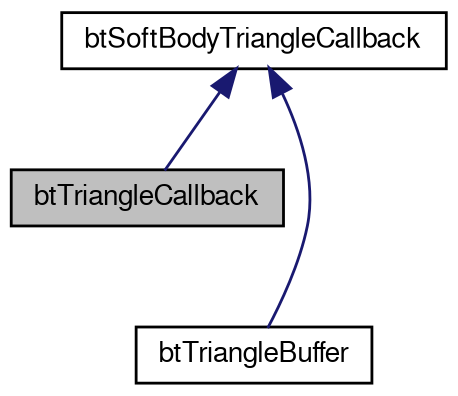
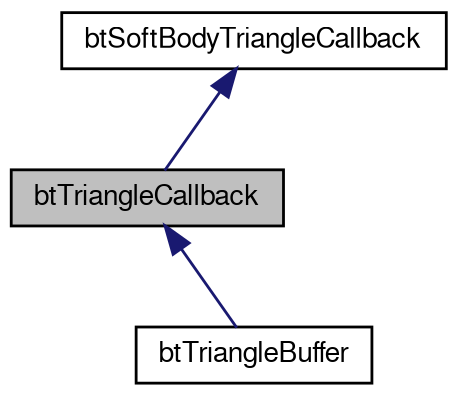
edge "btTriangleBuffer" -> "btSoftBodyTriangleCallback": now "btTriangleBuffer" -> "btTriangleCallback"
